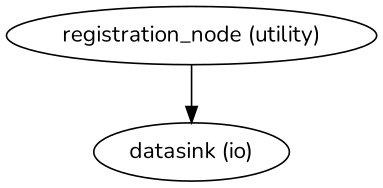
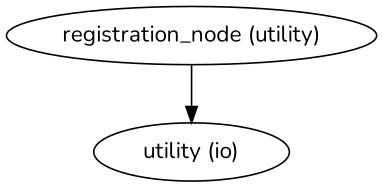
node "datasink (io)": label "datasink (io)" -> "utility (io)"
